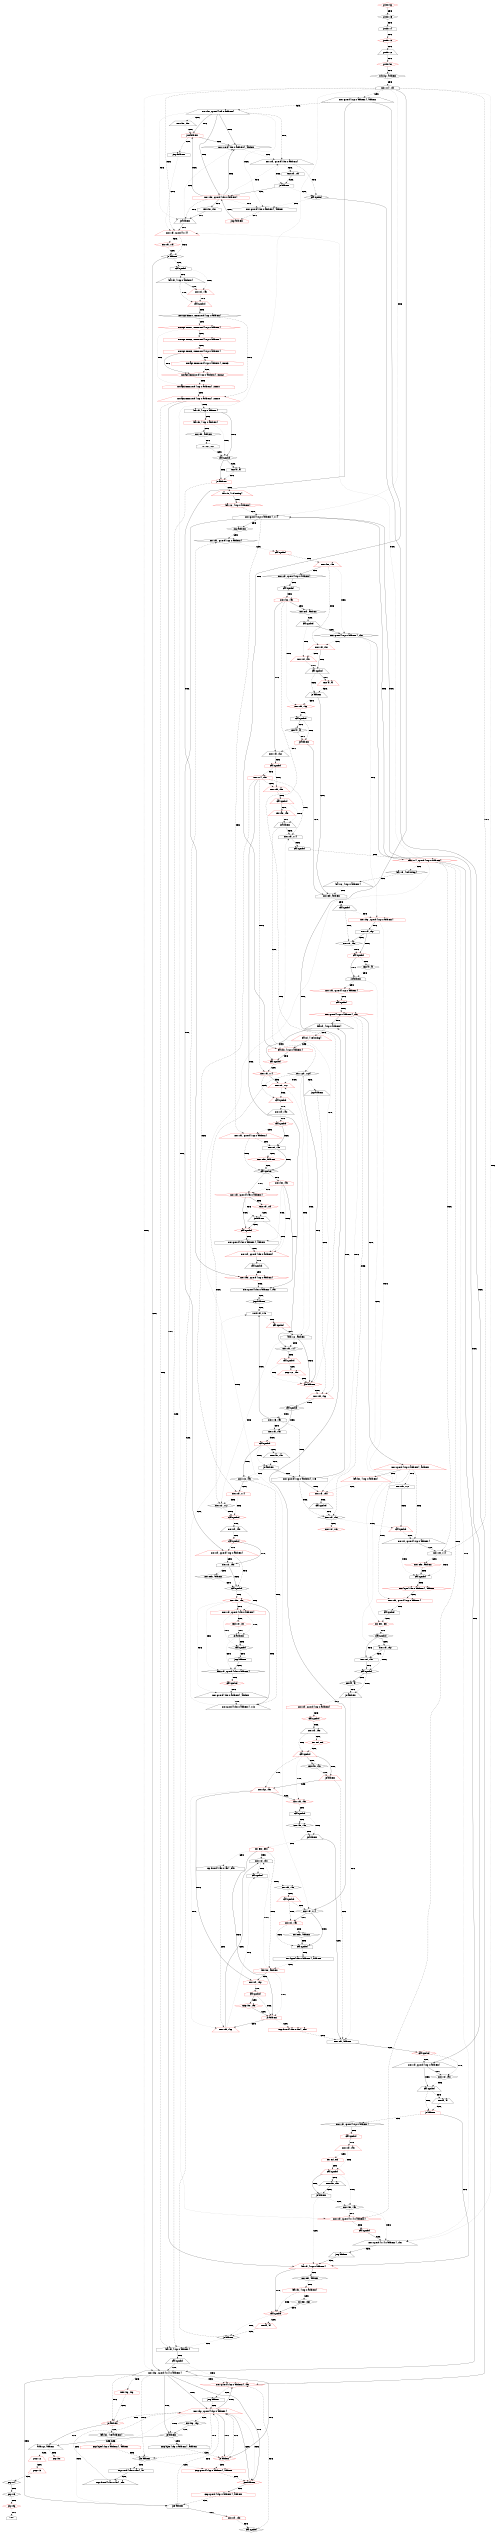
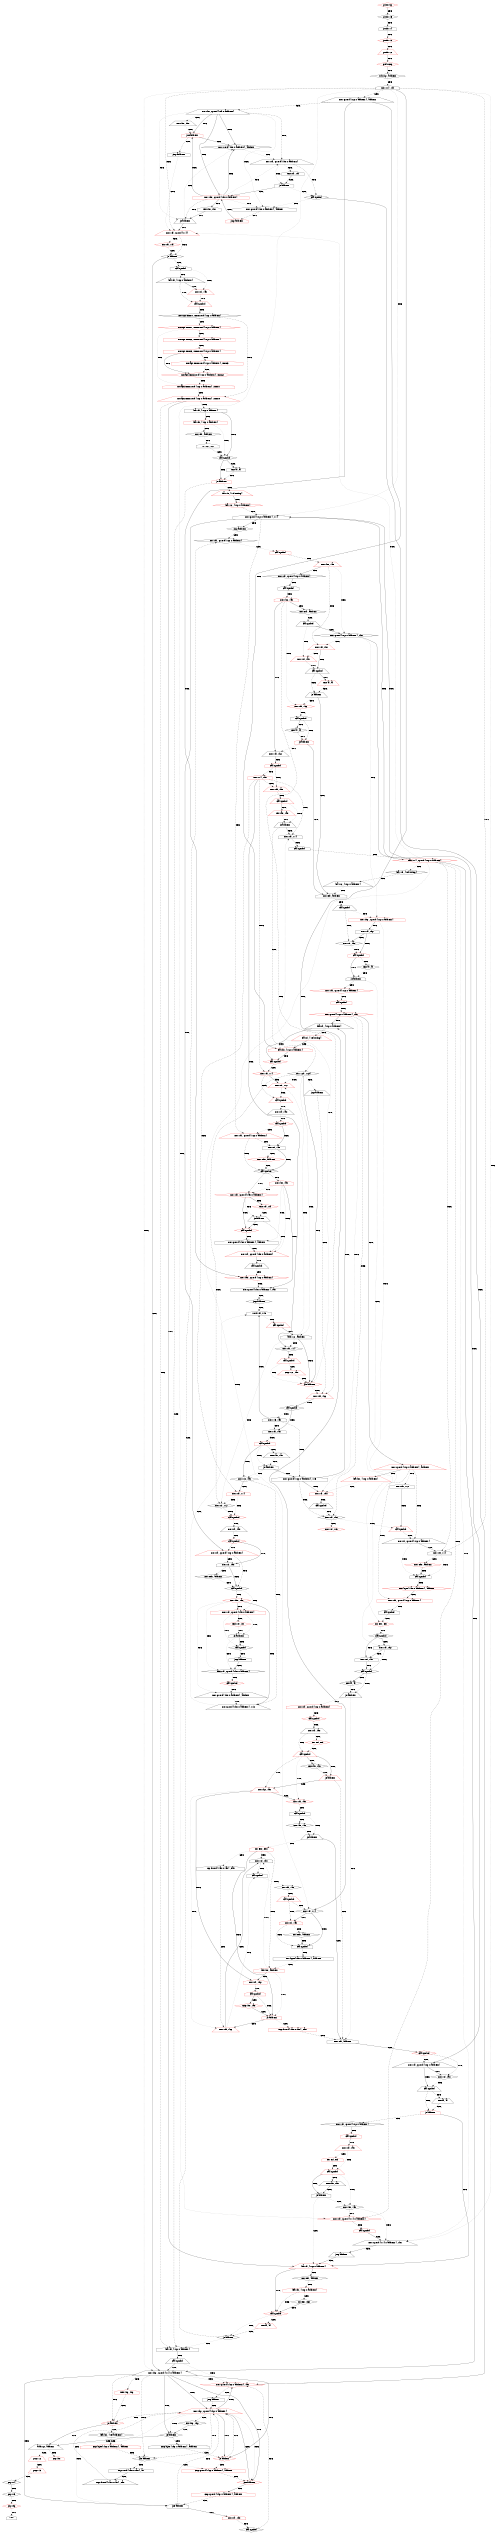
node "push r12": color black -> red
node "push rbx": label "push rbx" -> "push cmp"
